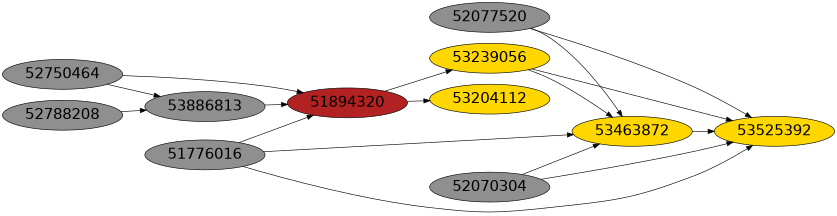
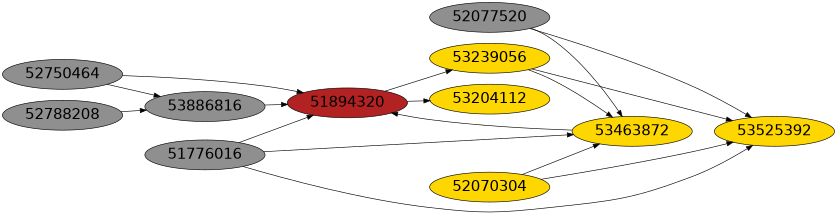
node "53886813": label "53886813" -> "53886816"
edge "53463872" -> "53525392": now "53463872" -> "51894320"
node "52070304": fillcolor grey56 -> gold
